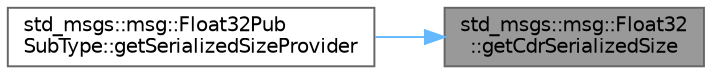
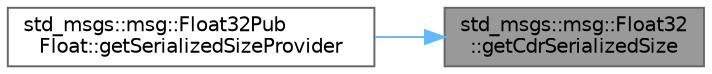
node "std_msgs::msg::Float32Pub SubType::getSerializedSizeProvider": label "std_msgs::msg::Float32Pub SubType::getSerializedSizeProvider" -> "std_msgs::msg::Float32Pub Float::getSerializedSizeProvider"
